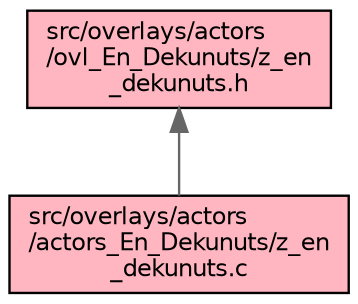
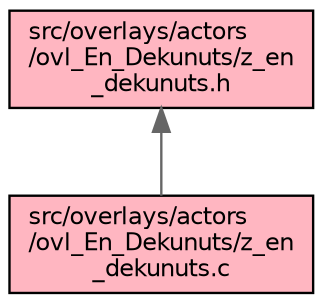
node "src/overlays/actors /actors_En_Dekunuts/z_en _dekunuts.c": label "src/overlays/actors /actors_En_Dekunuts/z_en _dekunuts.c" -> "src/overlays/actors /ovl_En_Dekunuts/z_en _dekunuts.c"
